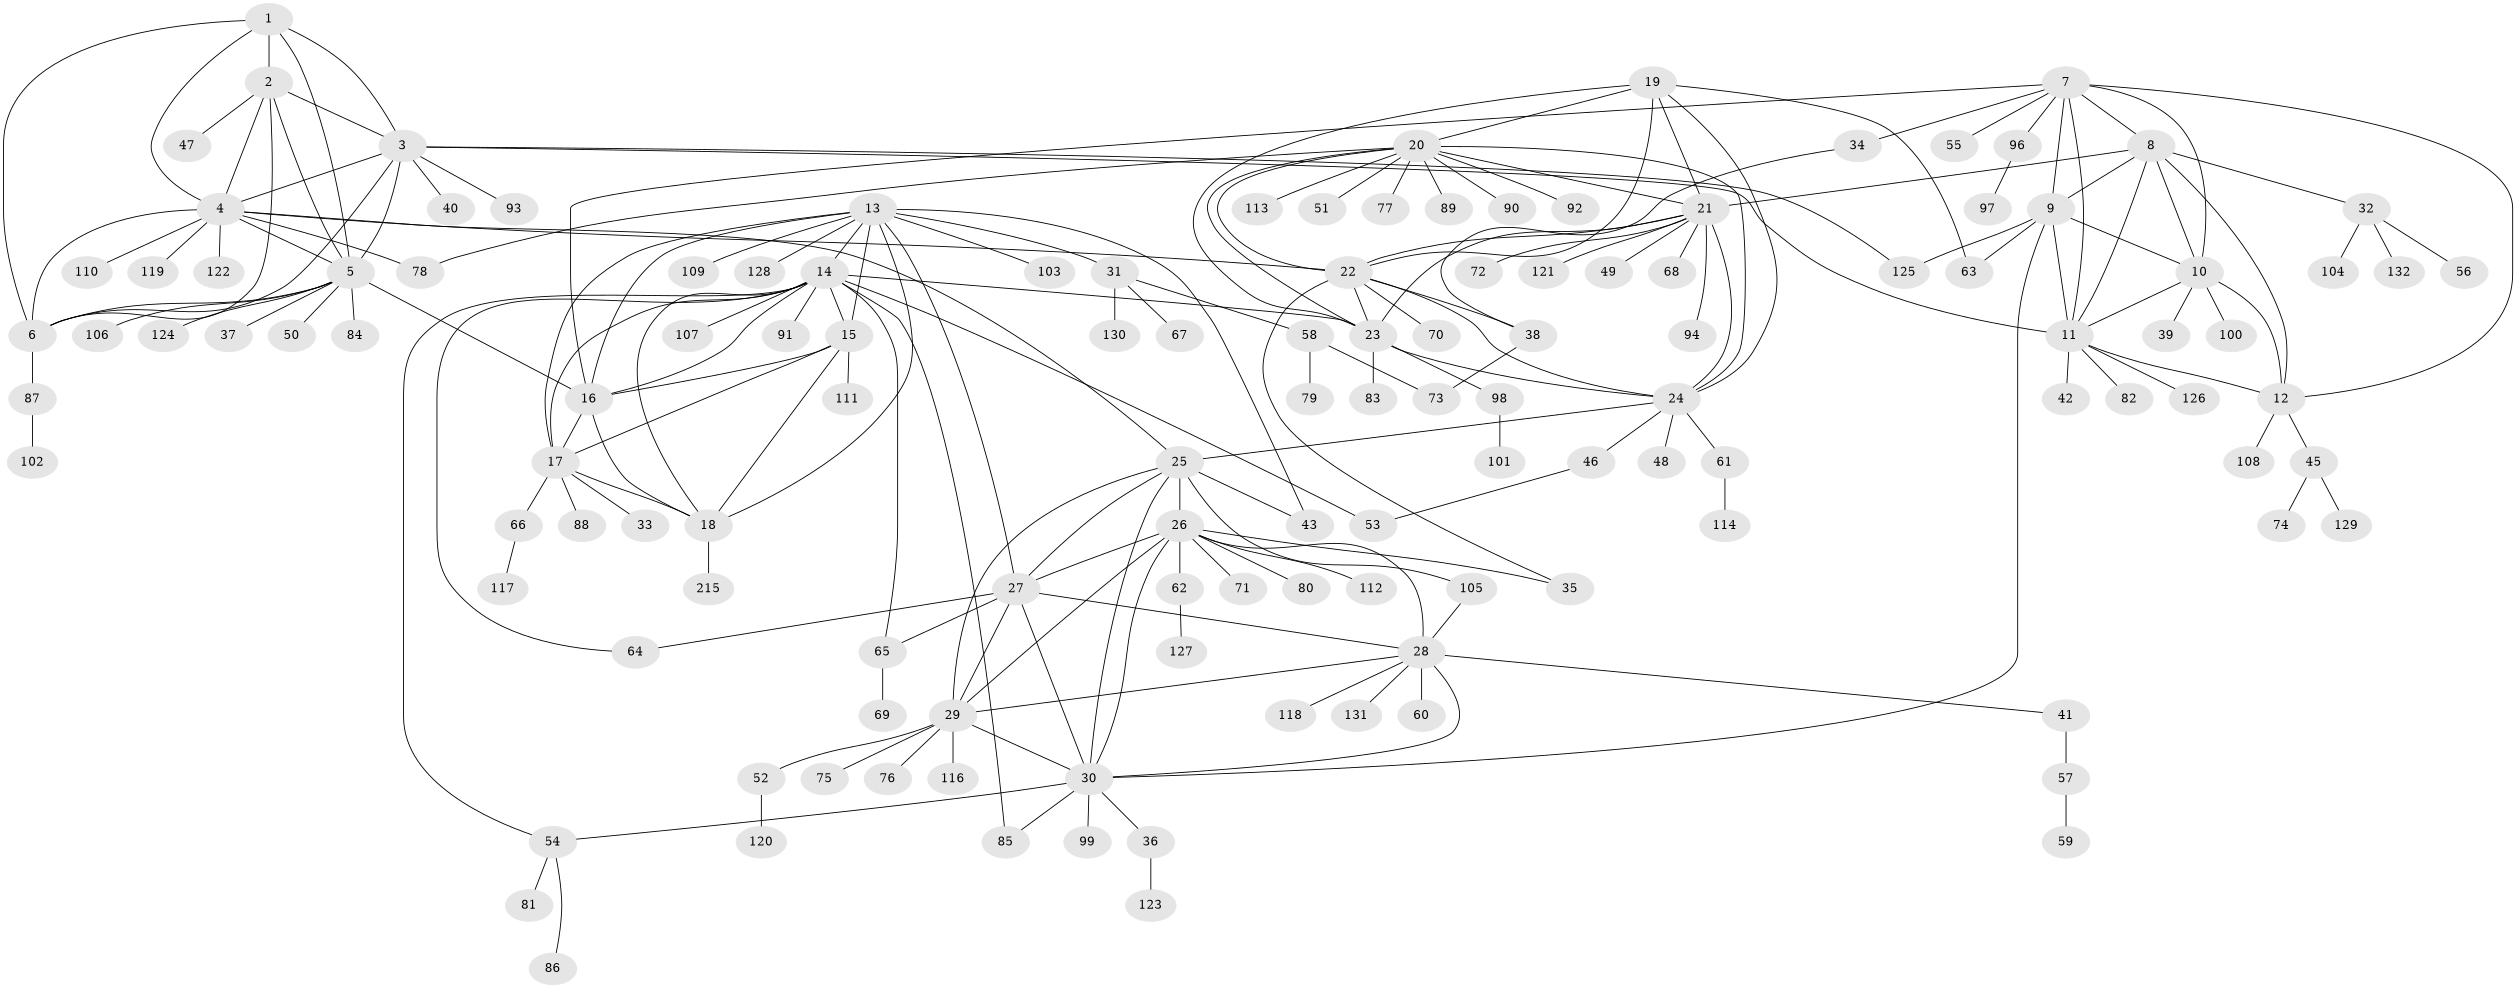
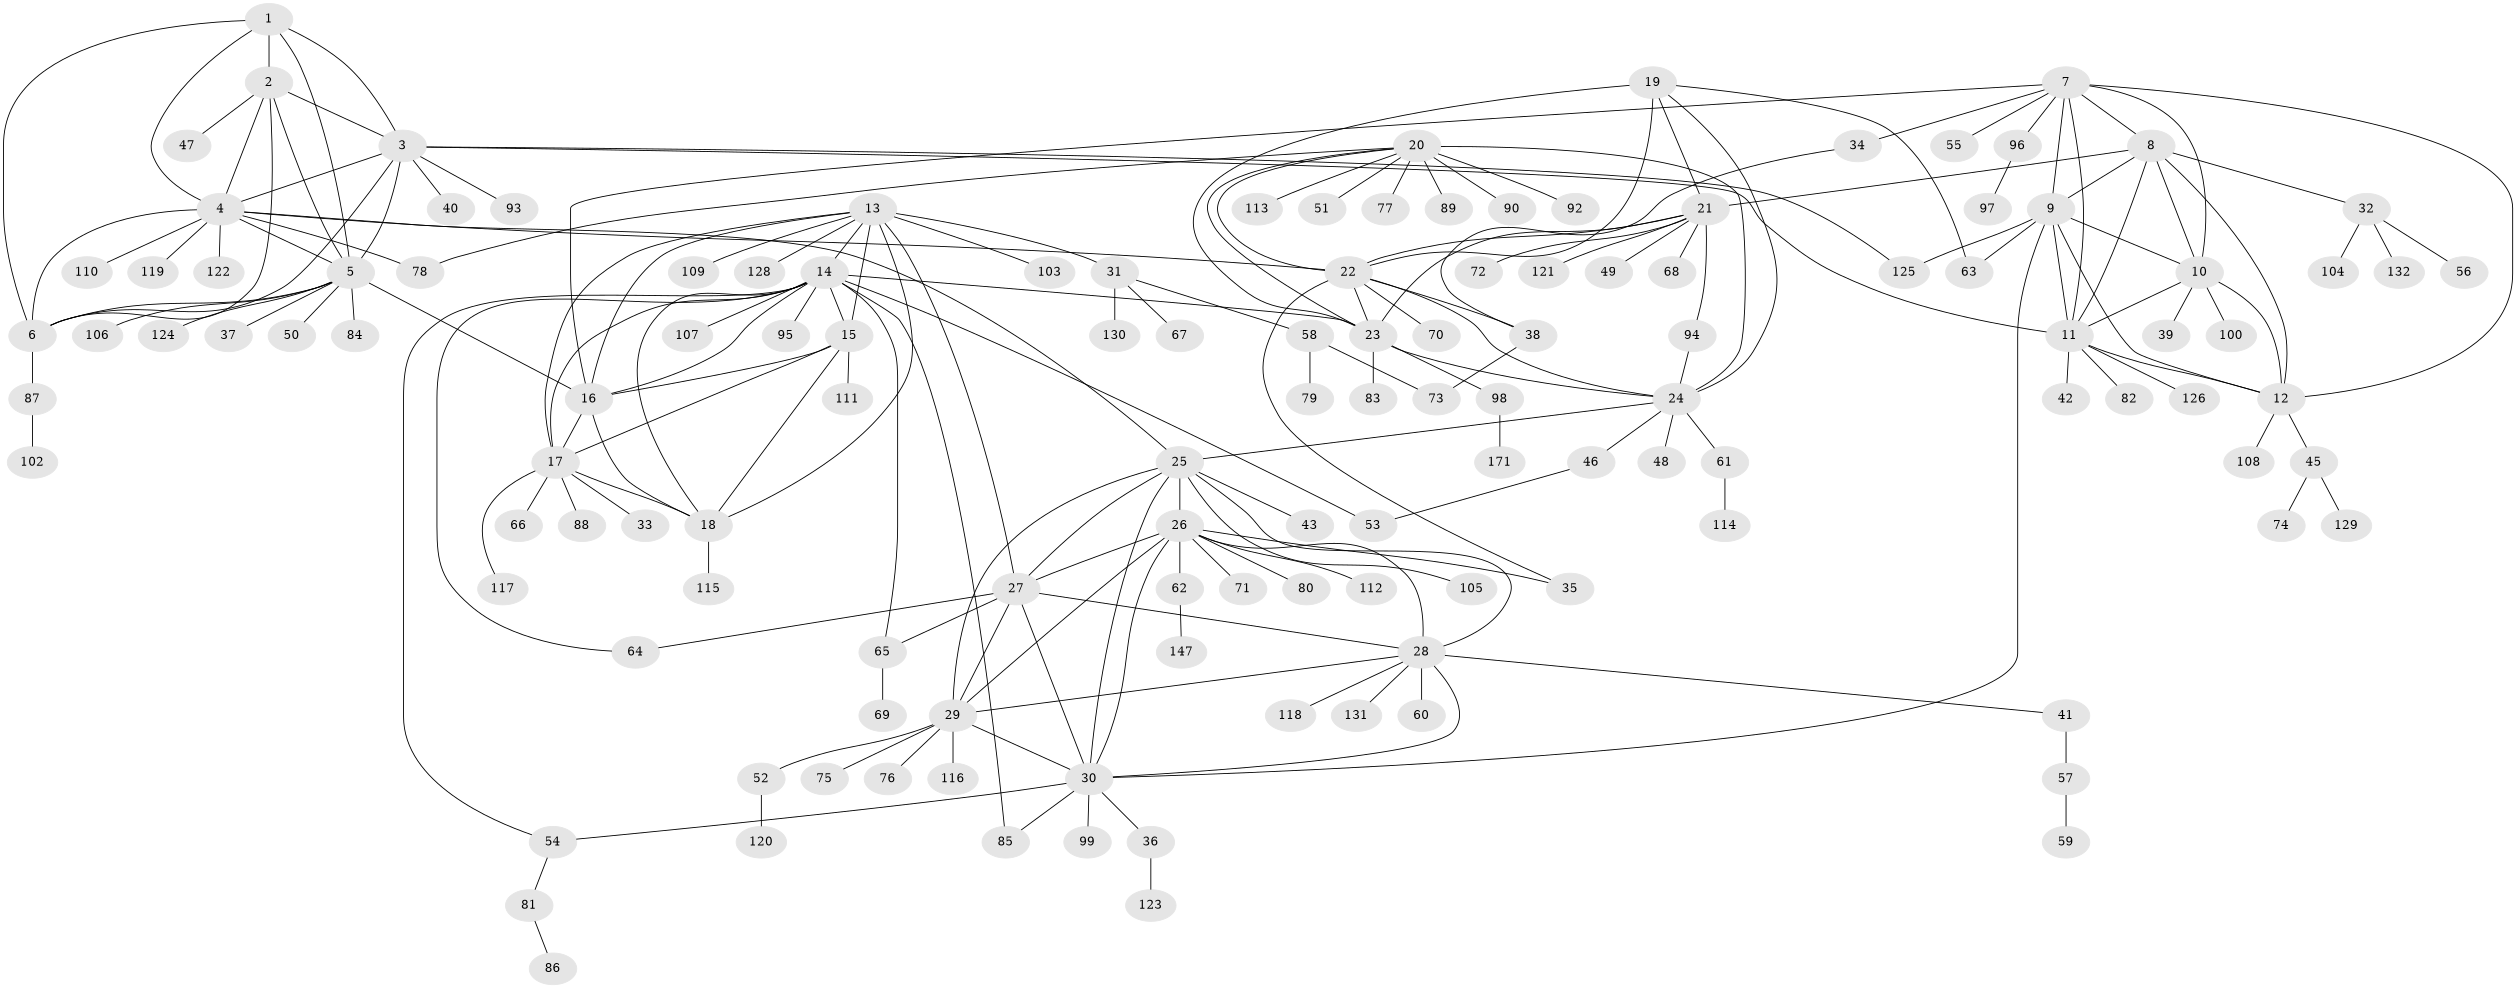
edge "19" -- "20": removed
edge "20" -- "21": removed
edge "13" -- "43": removed
edge "21" -- "24": now "94" -- "24"
node "91": label "91" -> "95"
edge "9" -- "12": added
node "101": label "101" -> "171"
edge "66" -- "117": now "17" -- "117"
node "215": label "215" -> "115"
edge "105" -- "28": now "25" -- "28"
node "127": label "127" -> "147"
edge "54" -- "86": now "81" -- "86"
